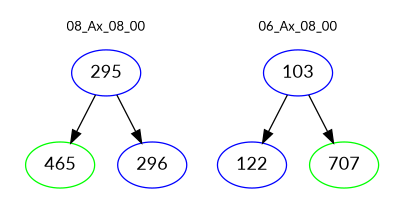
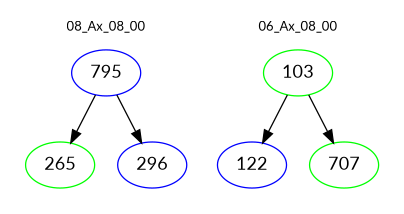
node "295": label "295" -> "795"
node "103": color blue -> green
node "465": label "465" -> "265"
